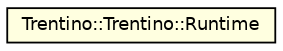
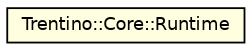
node "Trentino::Trentino::Runtime": label "Trentino::Trentino::Runtime" -> "Trentino::Core::Runtime"
